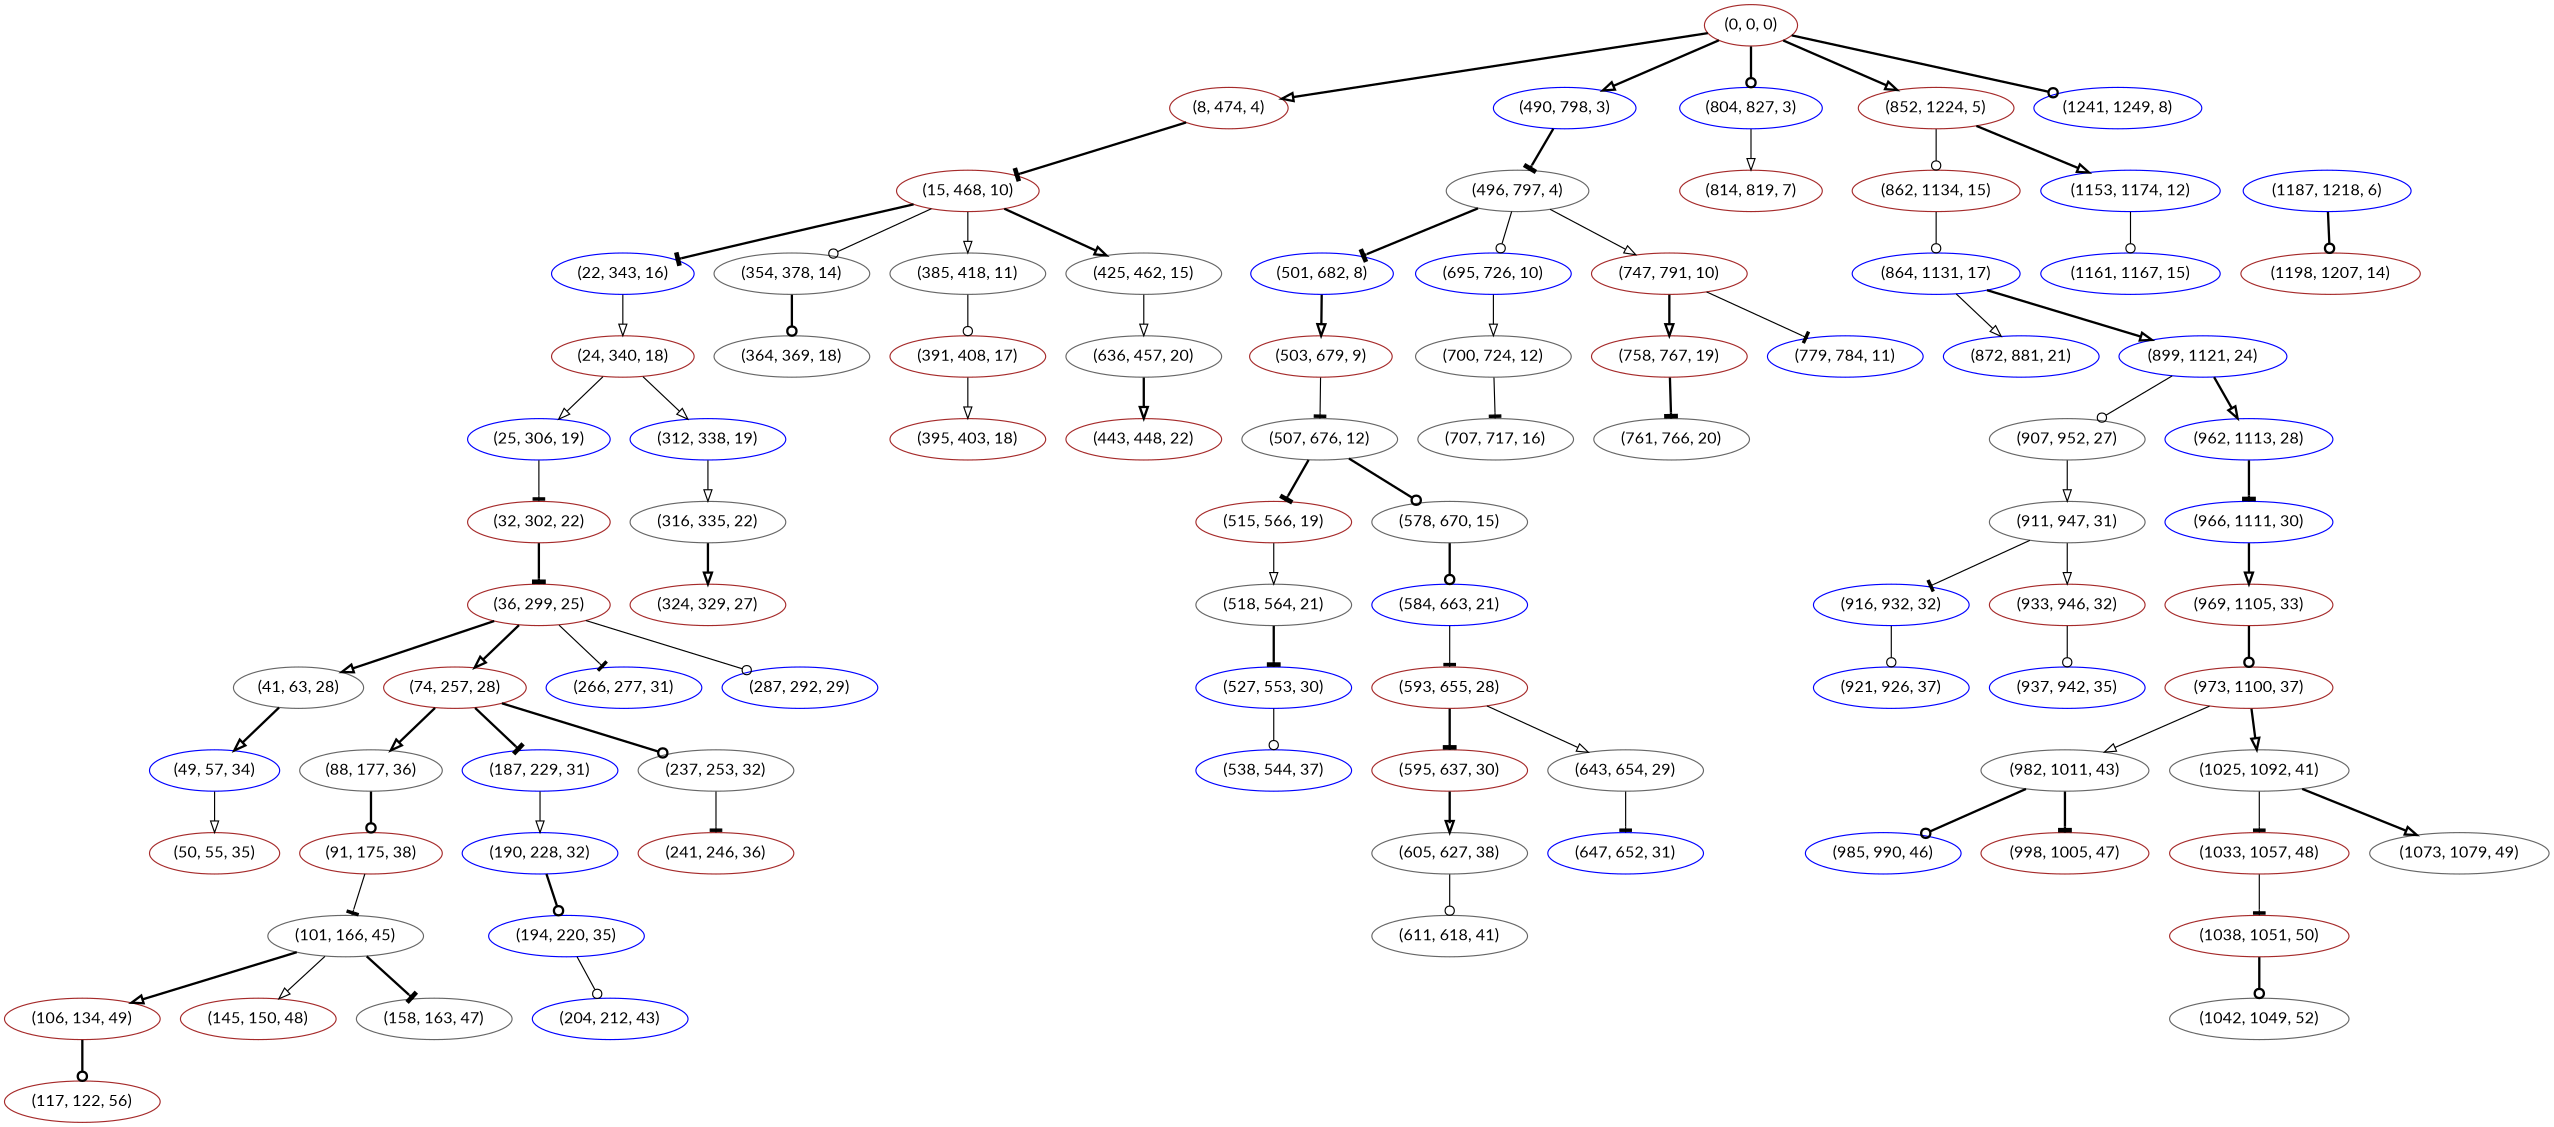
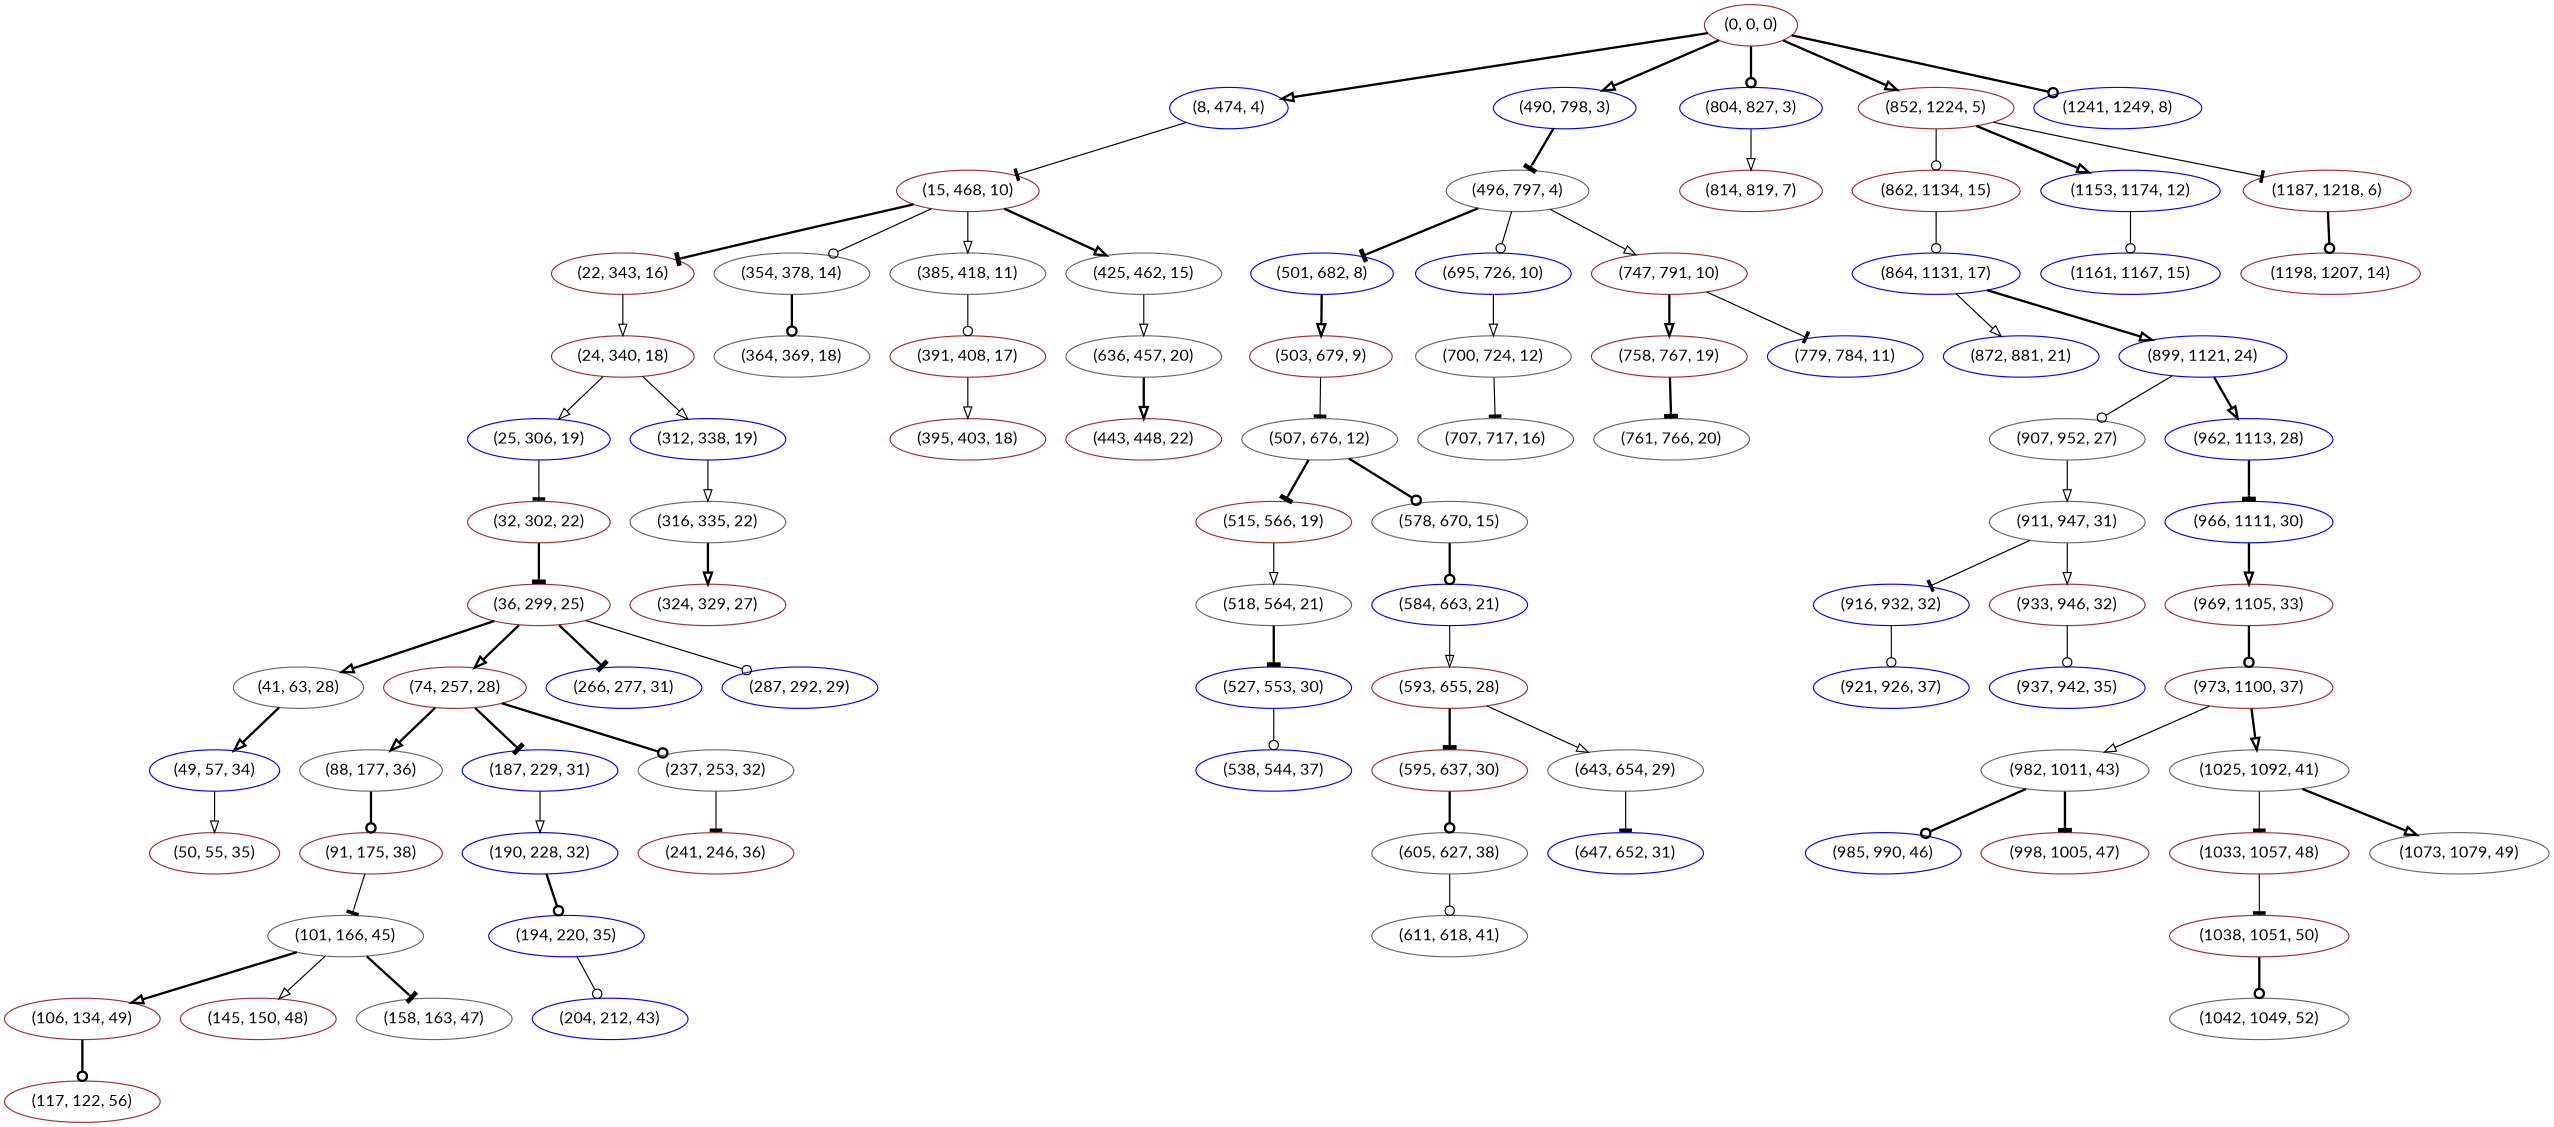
node "(8, 474, 4)": color brown -> blue
edge "(8, 474, 4)" -> "(15, 468, 10)": style bold -> solid
edge "(852, 1224, 5)" -> "(1187, 1218, 6)": added
node "(1187, 1218, 6)": color blue -> brown
node "(22, 343, 16)": color blue -> brown
edge "(36, 299, 25)" -> "(266, 277, 31)": style solid -> bold
edge "(584, 663, 21)" -> "(593, 655, 28)": arrowhead tee -> onormal
edge "(595, 637, 30)" -> "(605, 627, 38)": arrowhead onormal -> odot
